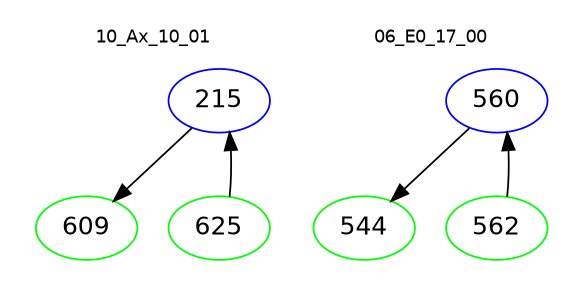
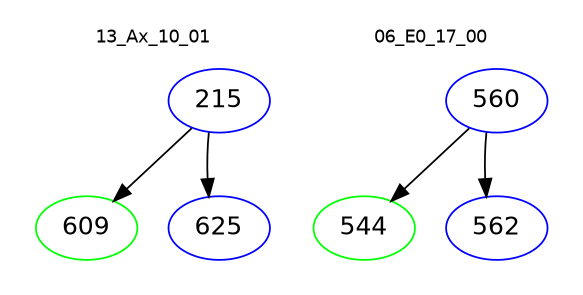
cluster "10_Ax_10_01": label "10_Ax_10_01" -> "13_Ax_10_01"
edge "625" -> "215": reversed
edge "562" -> "560": reversed
node "625": color green -> blue
node "562": color green -> blue
